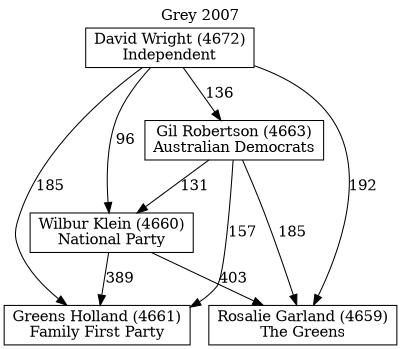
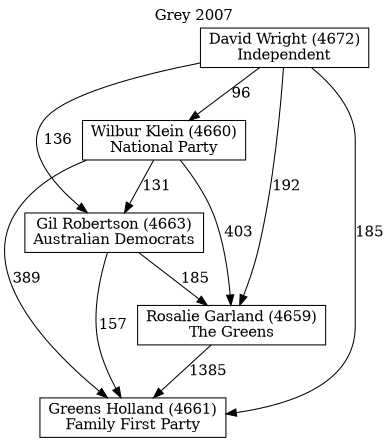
edge "Gil Robertson (4663) Australian Democrats" -> "Wilbur Klein (4660) National Party": reversed
edge "Rosalie Garland (4659) The Greens" -> "Greens Holland (4661) Family First Party": added, label "1385"
